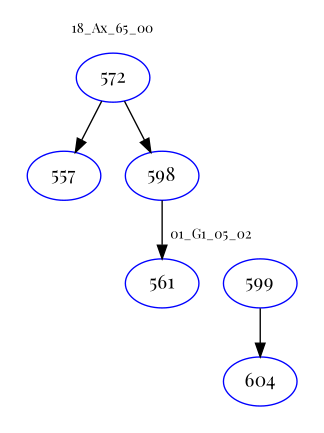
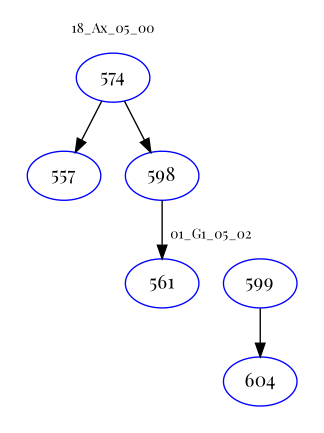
cluster "18_Ax_65_00": label "18_Ax_65_00" -> "18_Ax_05_00"
node "572": label "572" -> "574"
